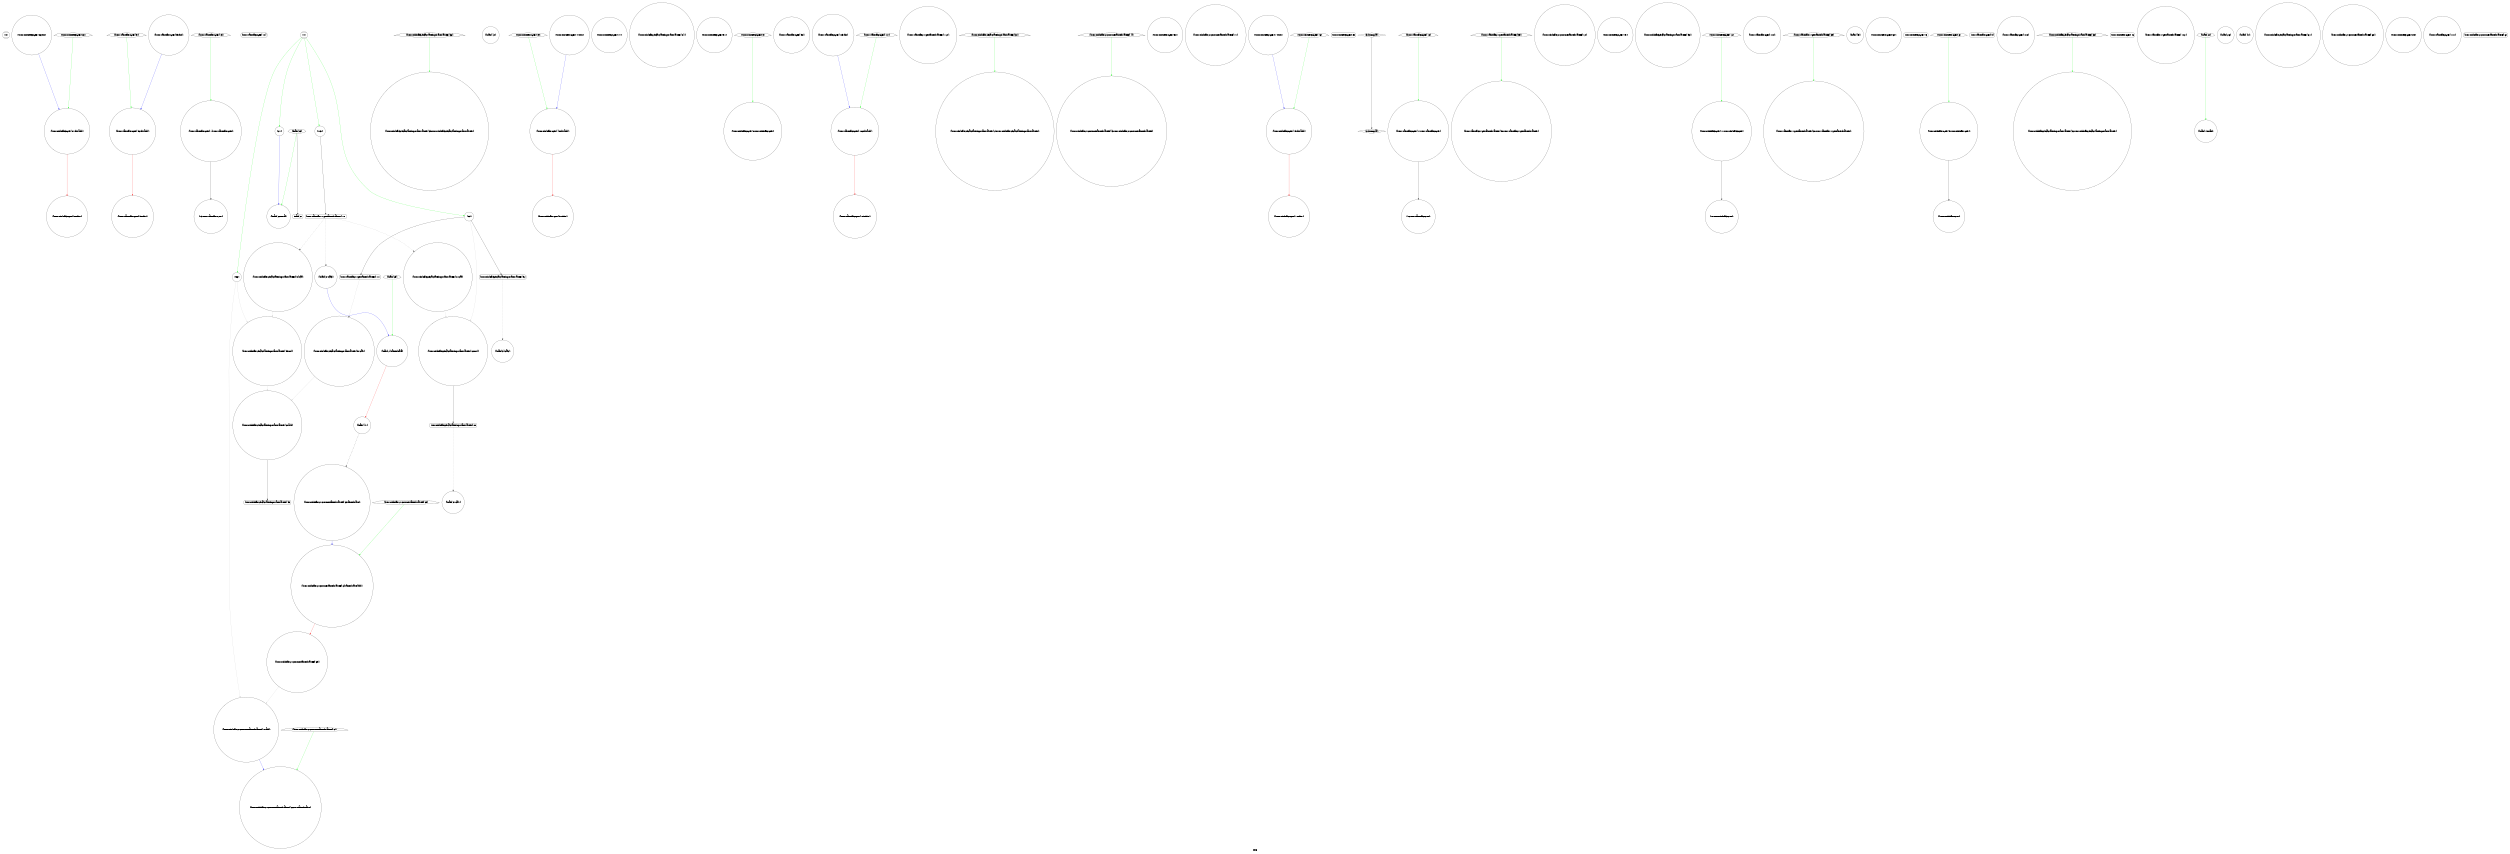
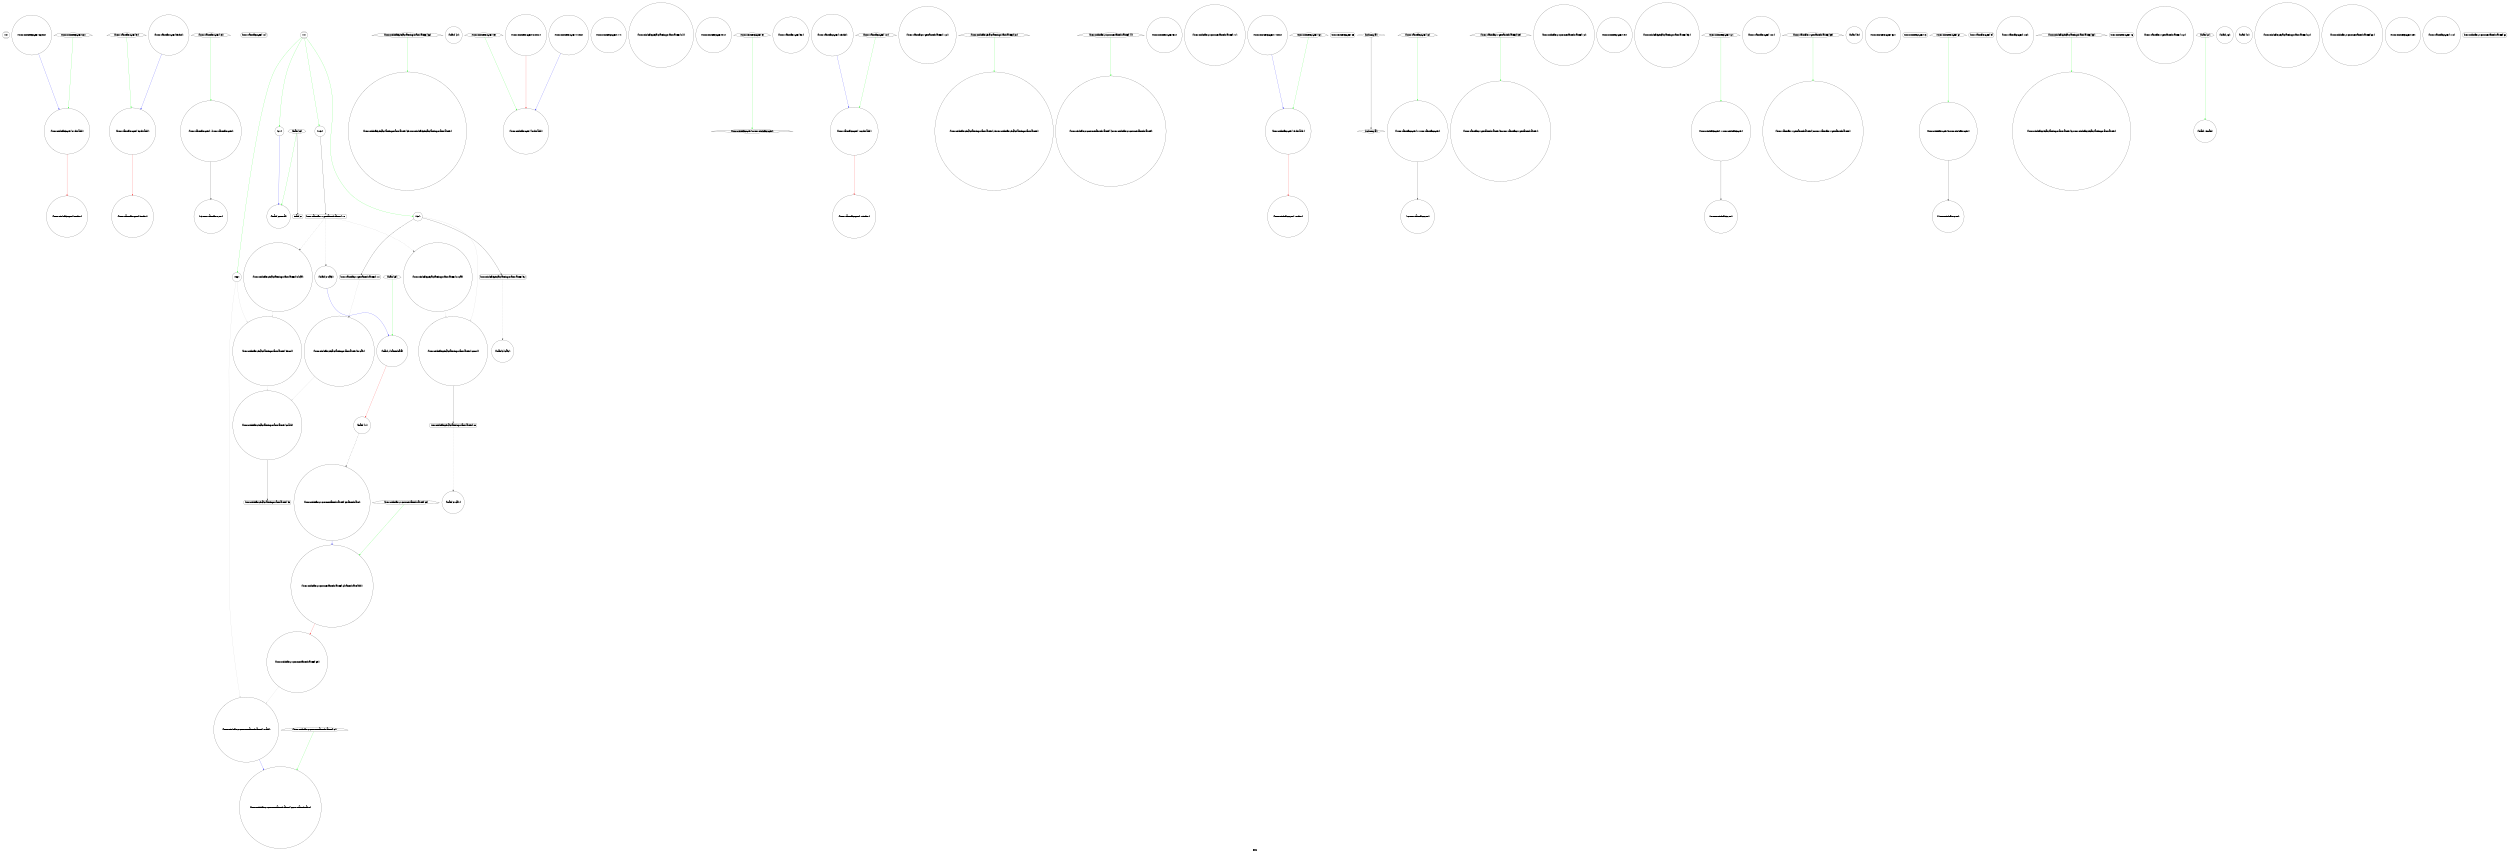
node "{[_ZN10sink_file2C2Ev] 8:_ZN10sink_file2C2Ev}": shape circle -> diamond
edge "{[_ZN10sink_file1C2Ev] 48:this.addr}" -> "{[_ZN10sink_file1C2Ev] 51:this1}": reversed
